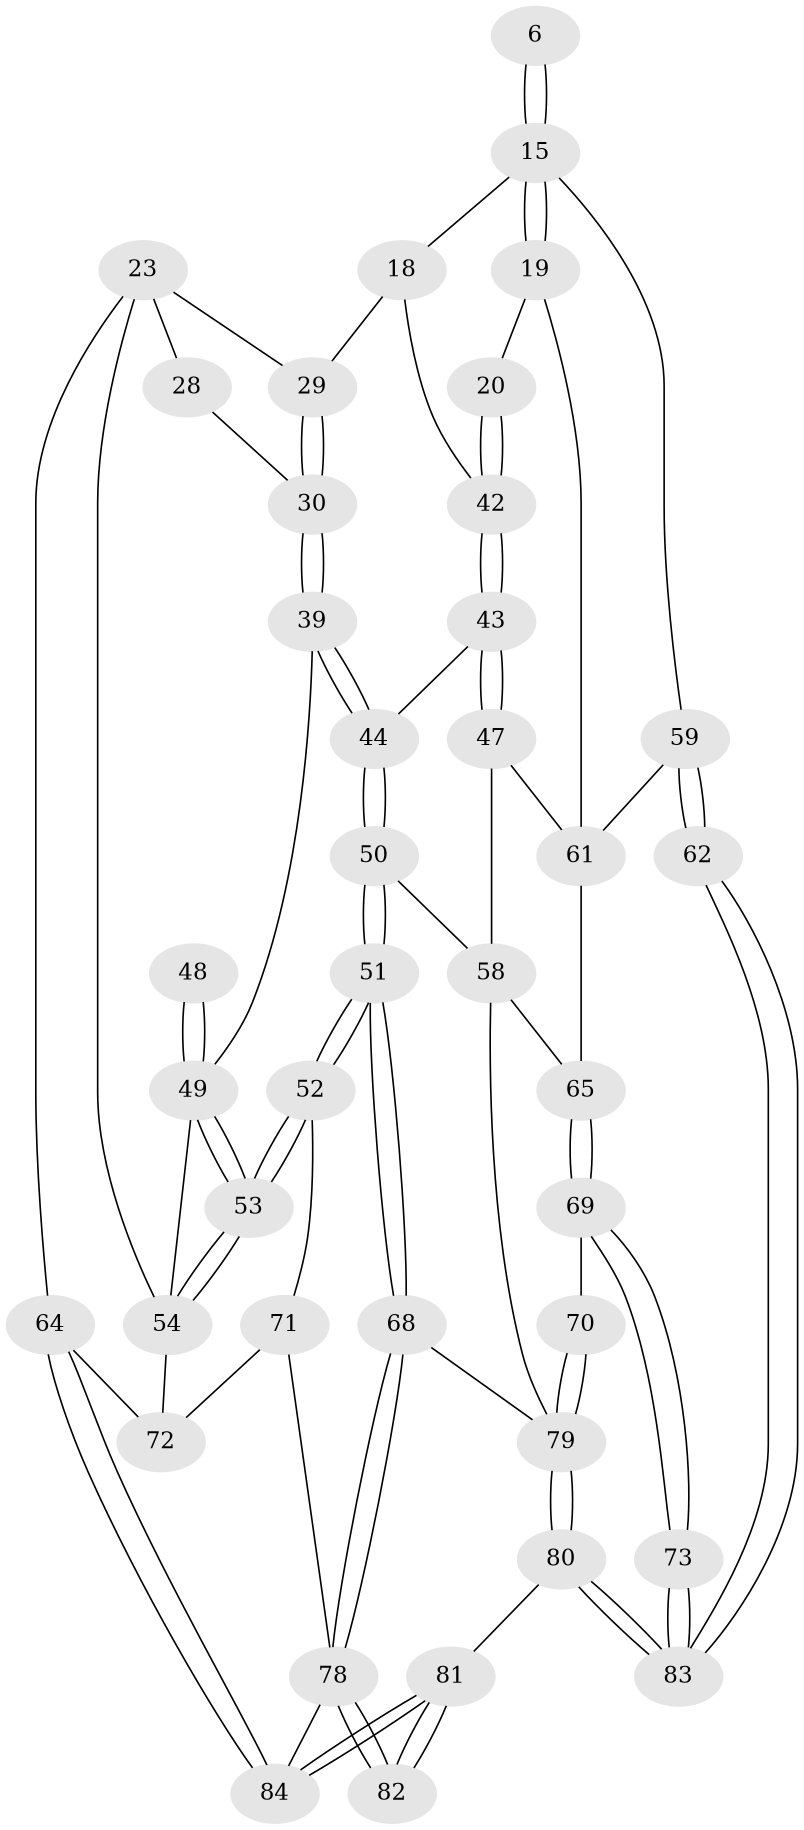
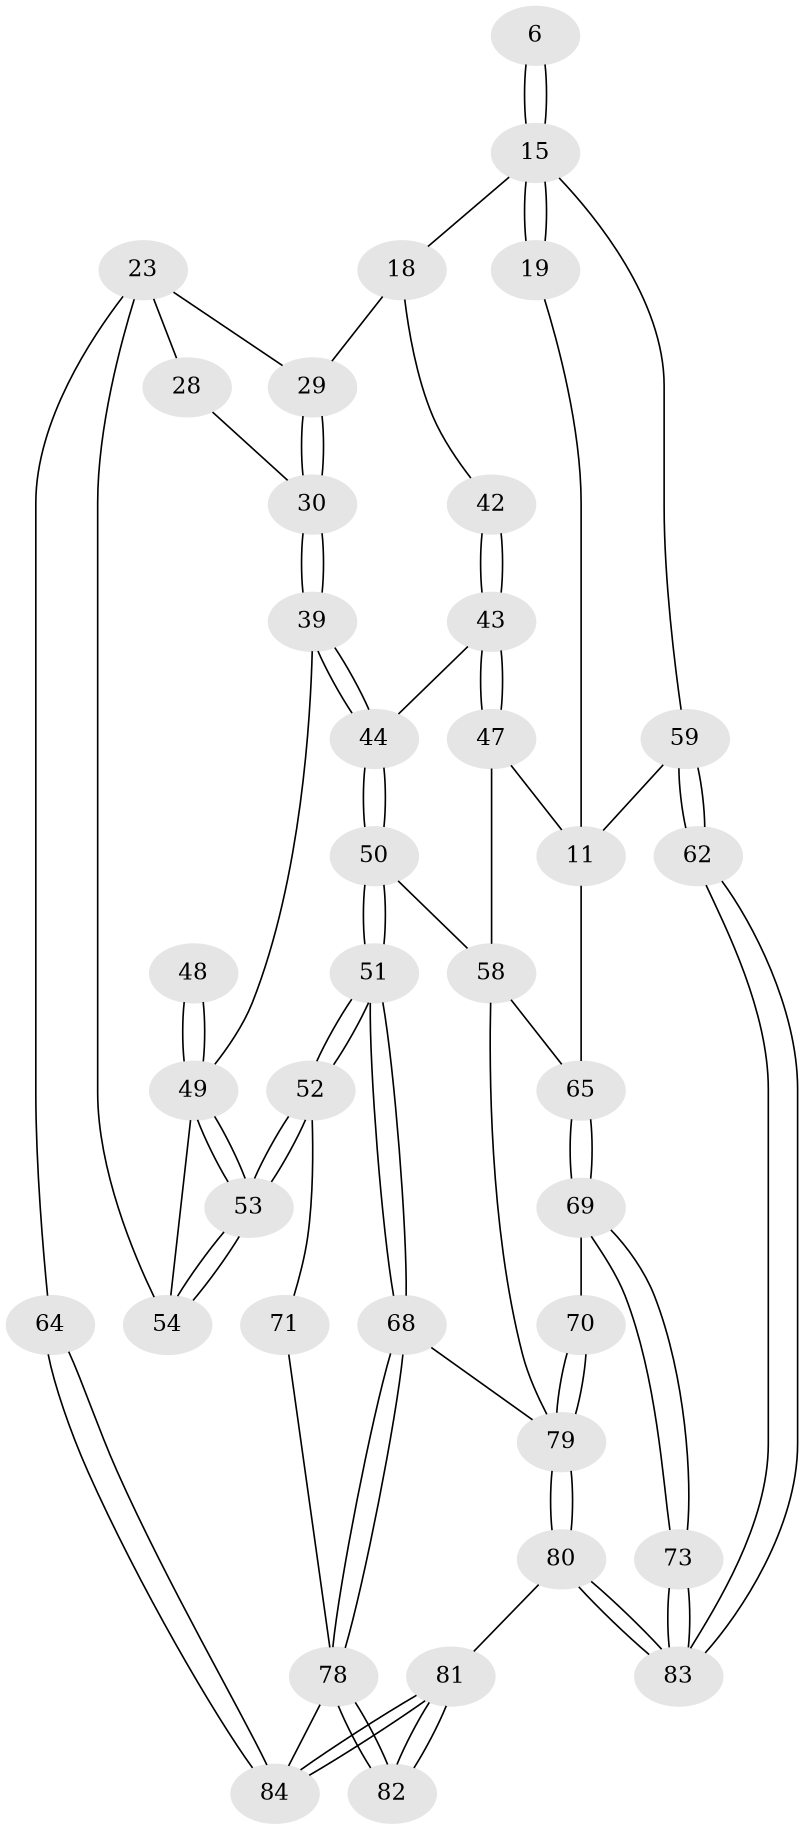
node "20": removed
node "61": label "61" -> "11"
node "72": removed
